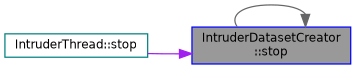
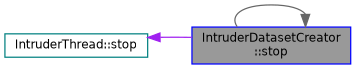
edge "IntruderThread::stop" -> "IntruderDatasetCreator ::stop": reversed
